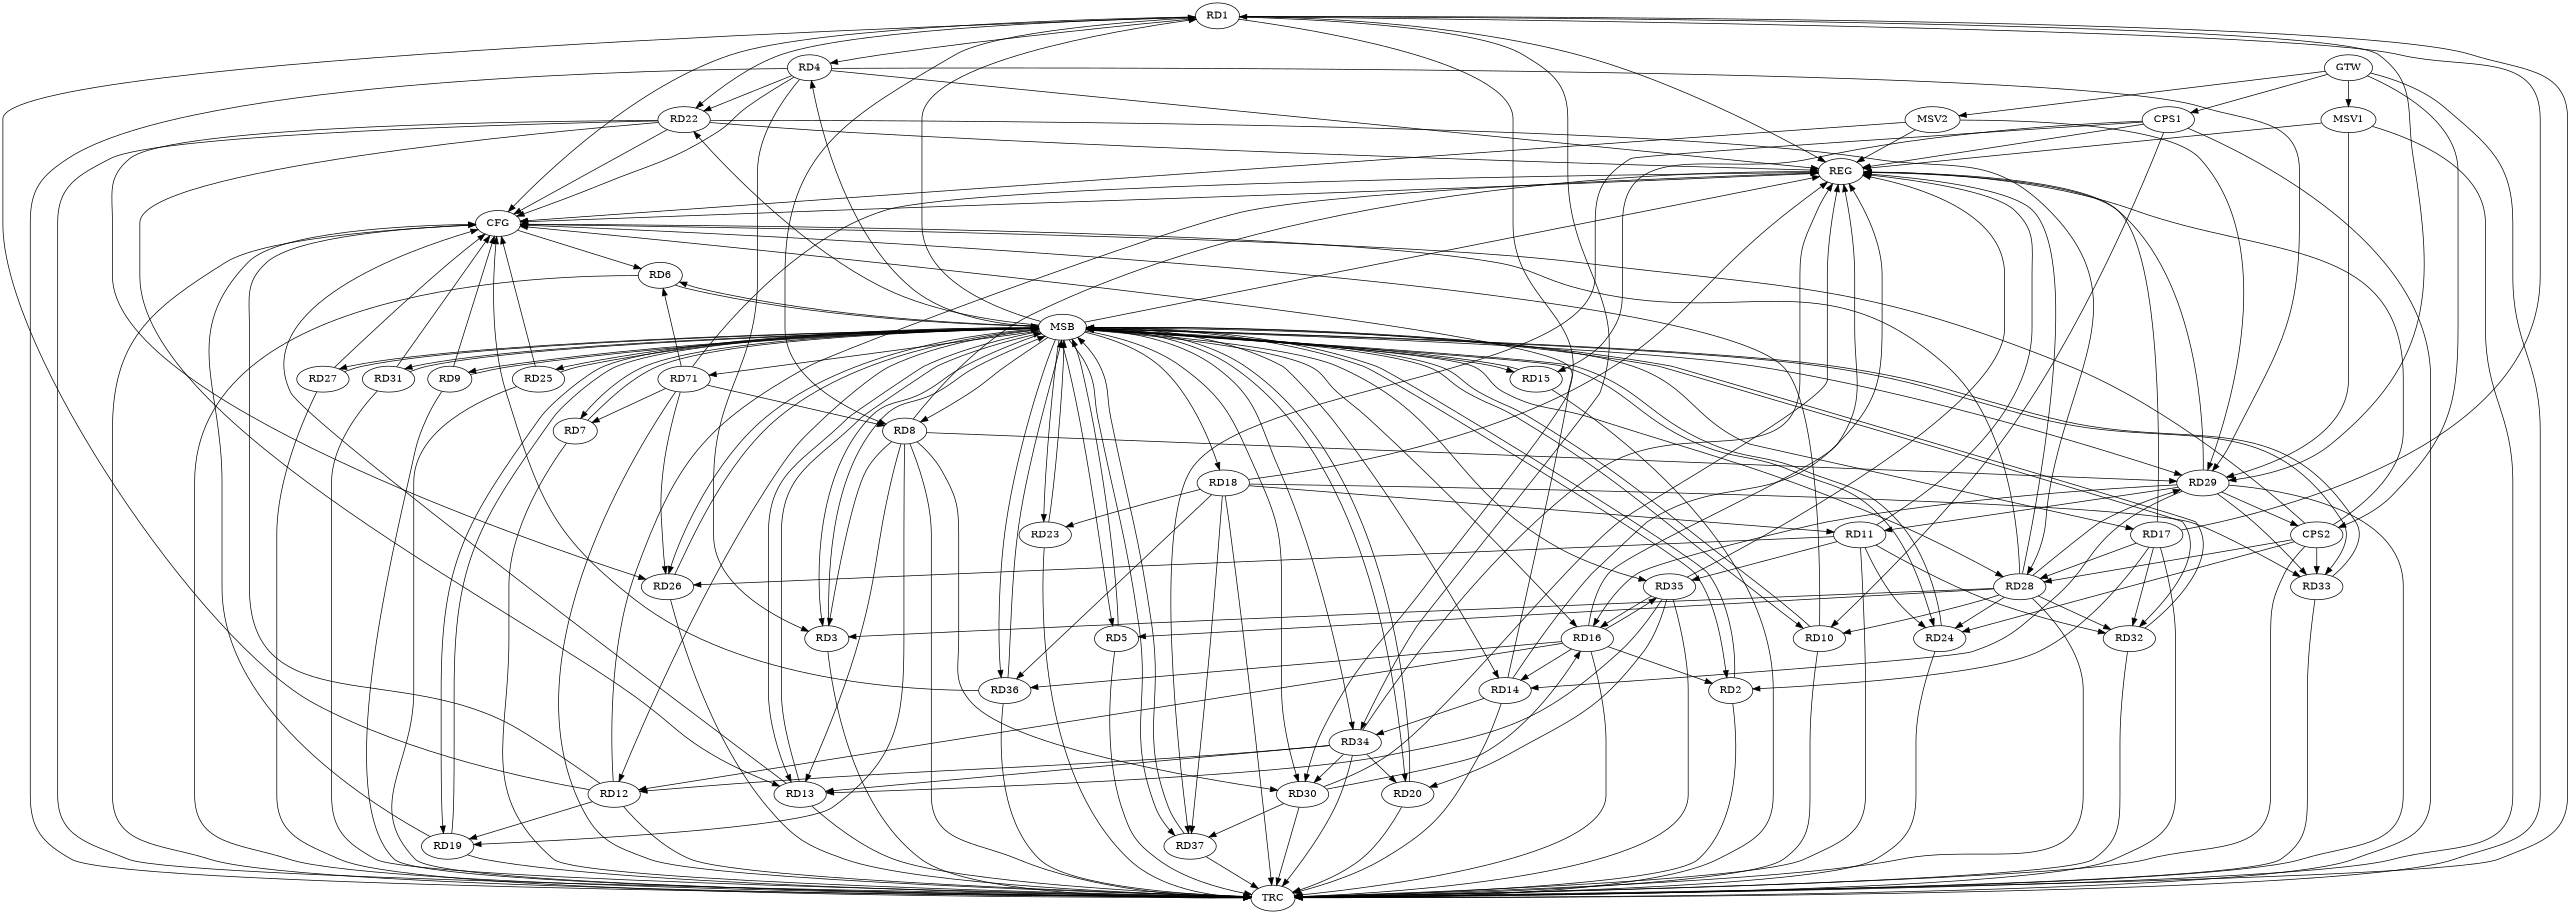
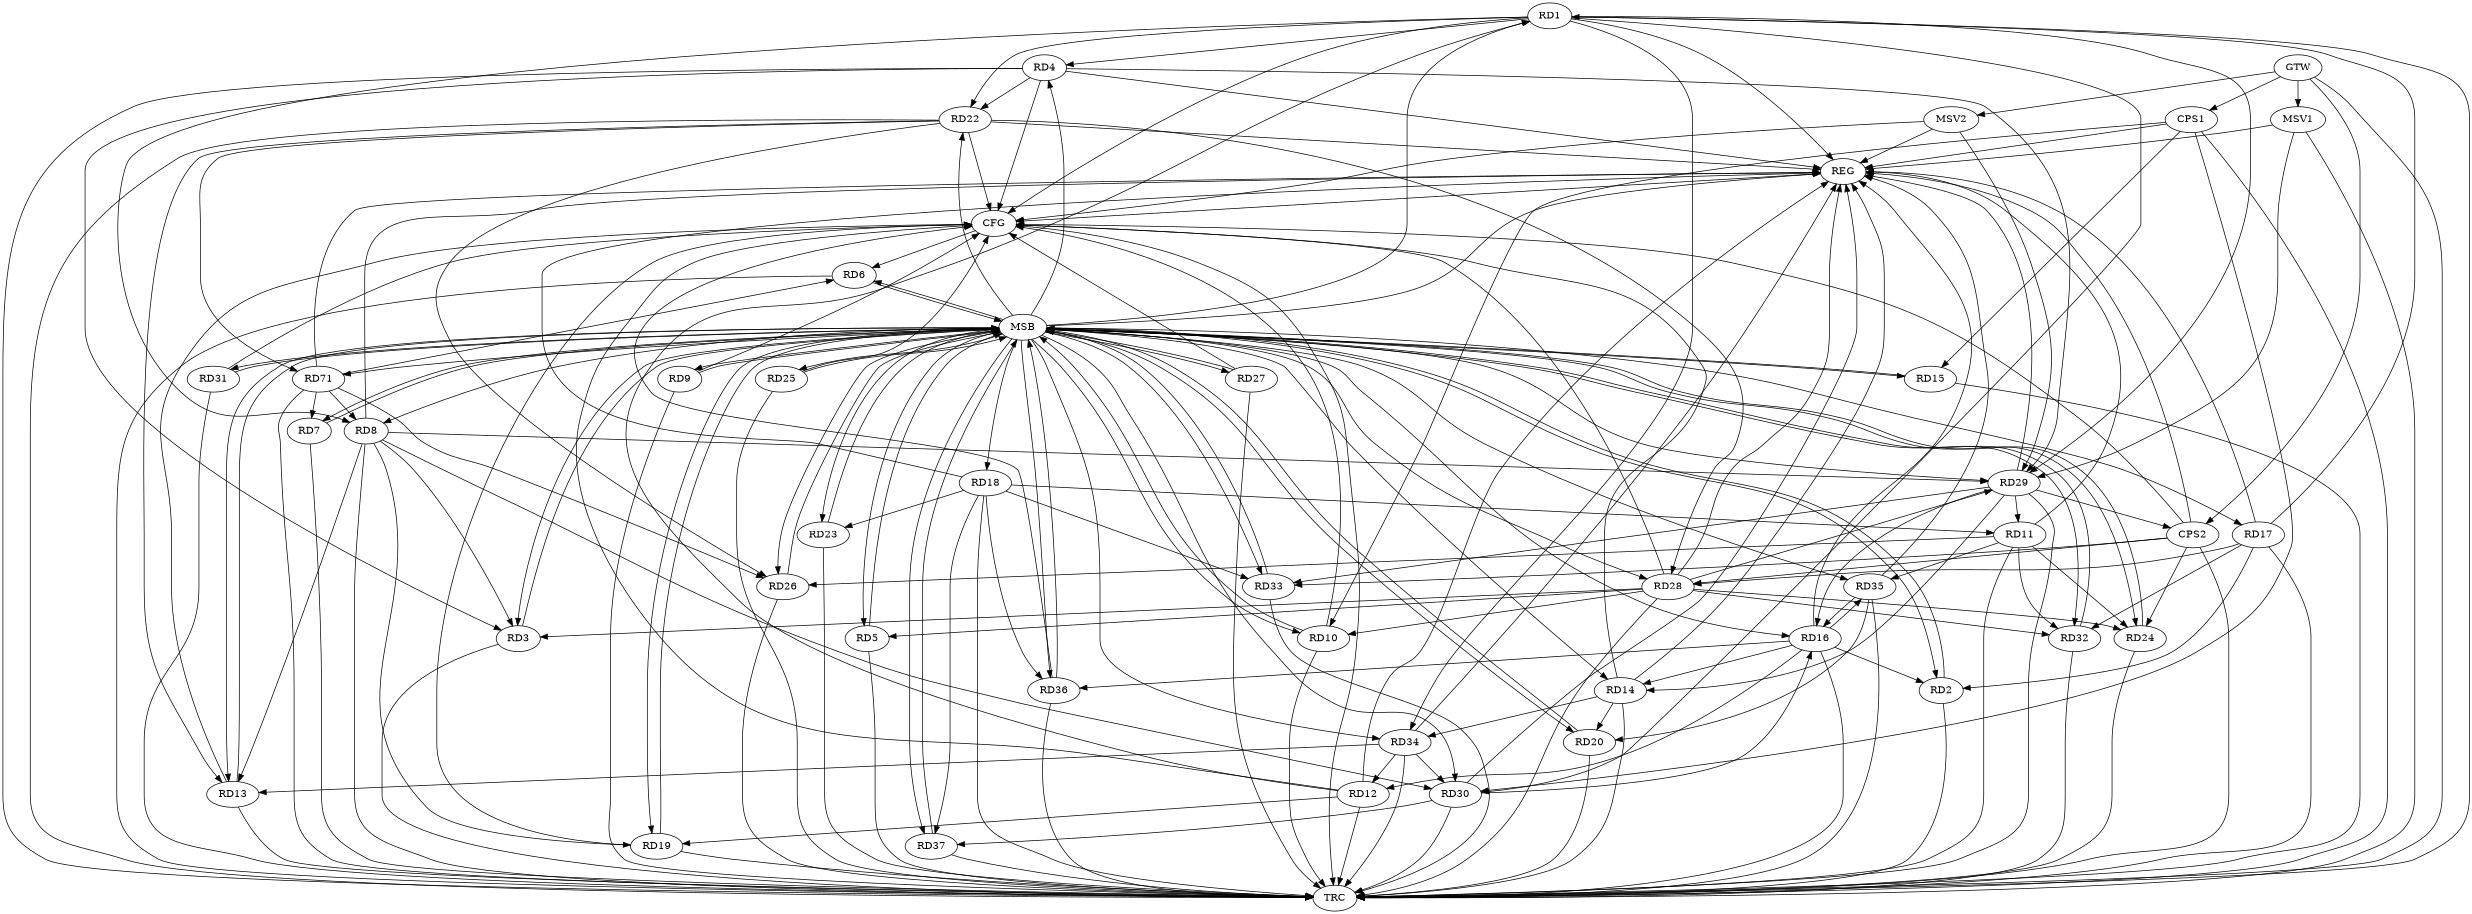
edge "RD22" -> "RD71": added
edge "CPS1" -> "RD37": now "CPS1" -> "RD30"
edge "MSB" -> "RD12": removed
edge "RD34" -> "RD20": now "RD14" -> "RD20"
edge "RD35" -> "RD13": removed
